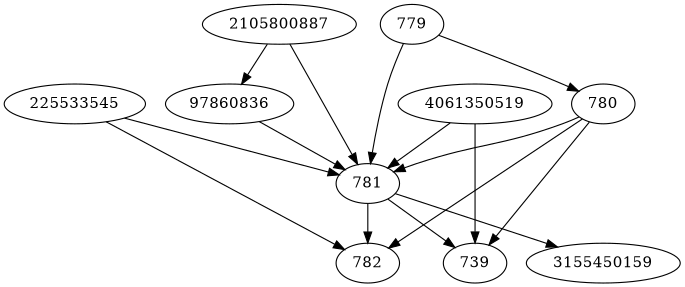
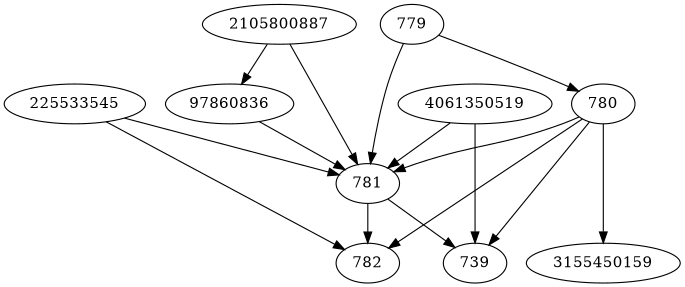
edge "781" -> "3155450159": now "780" -> "3155450159"
